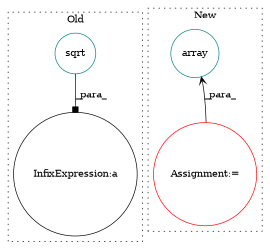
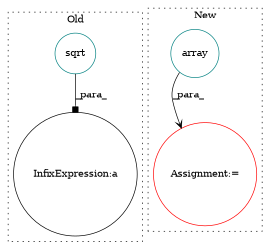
edge "Assignment:=" -> "array": reversed
